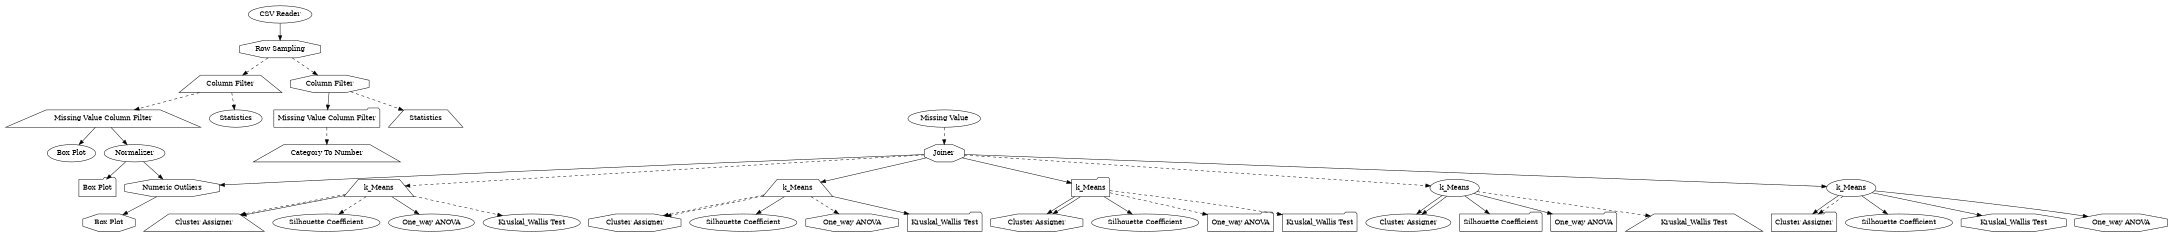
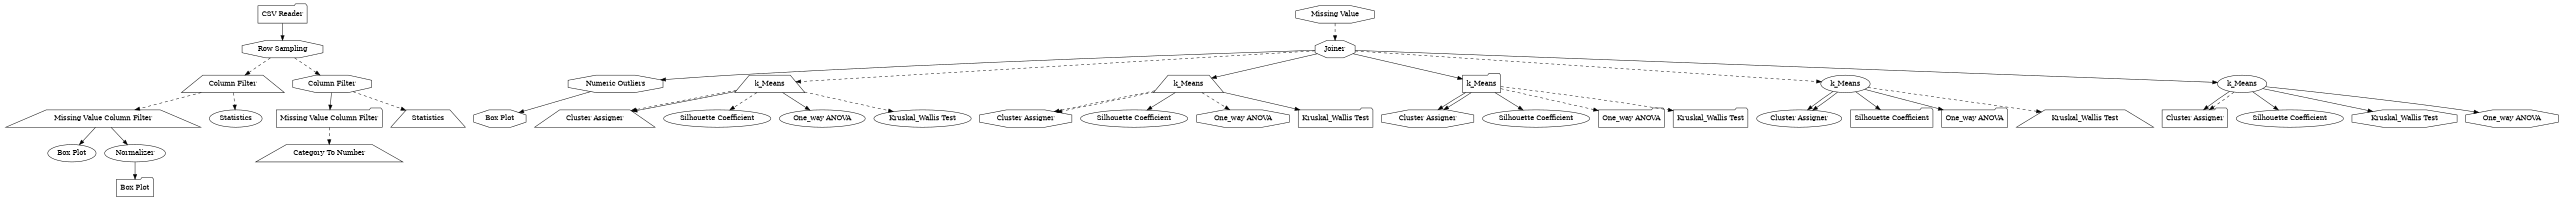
node "CSV Reader": shape ellipse -> folder
node "Missing Value": shape ellipse -> octagon
edge "Normalizer" -> "Numeric Outliers": removed
